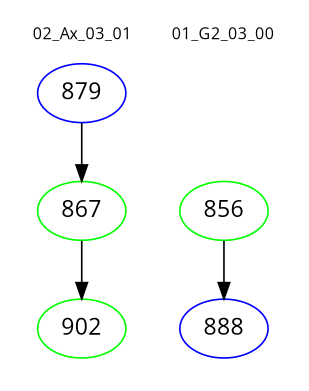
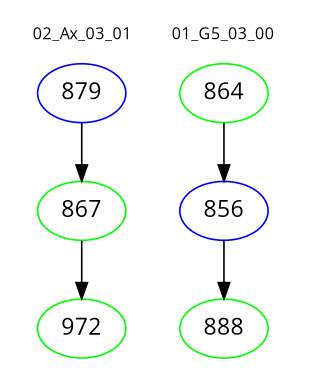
cluster "01_G2_03_00": label "01_G2_03_00" -> "01_G5_03_00"
node "864": added
node "856": color green -> blue
node "902": label "902" -> "972"
node "888": color blue -> green
